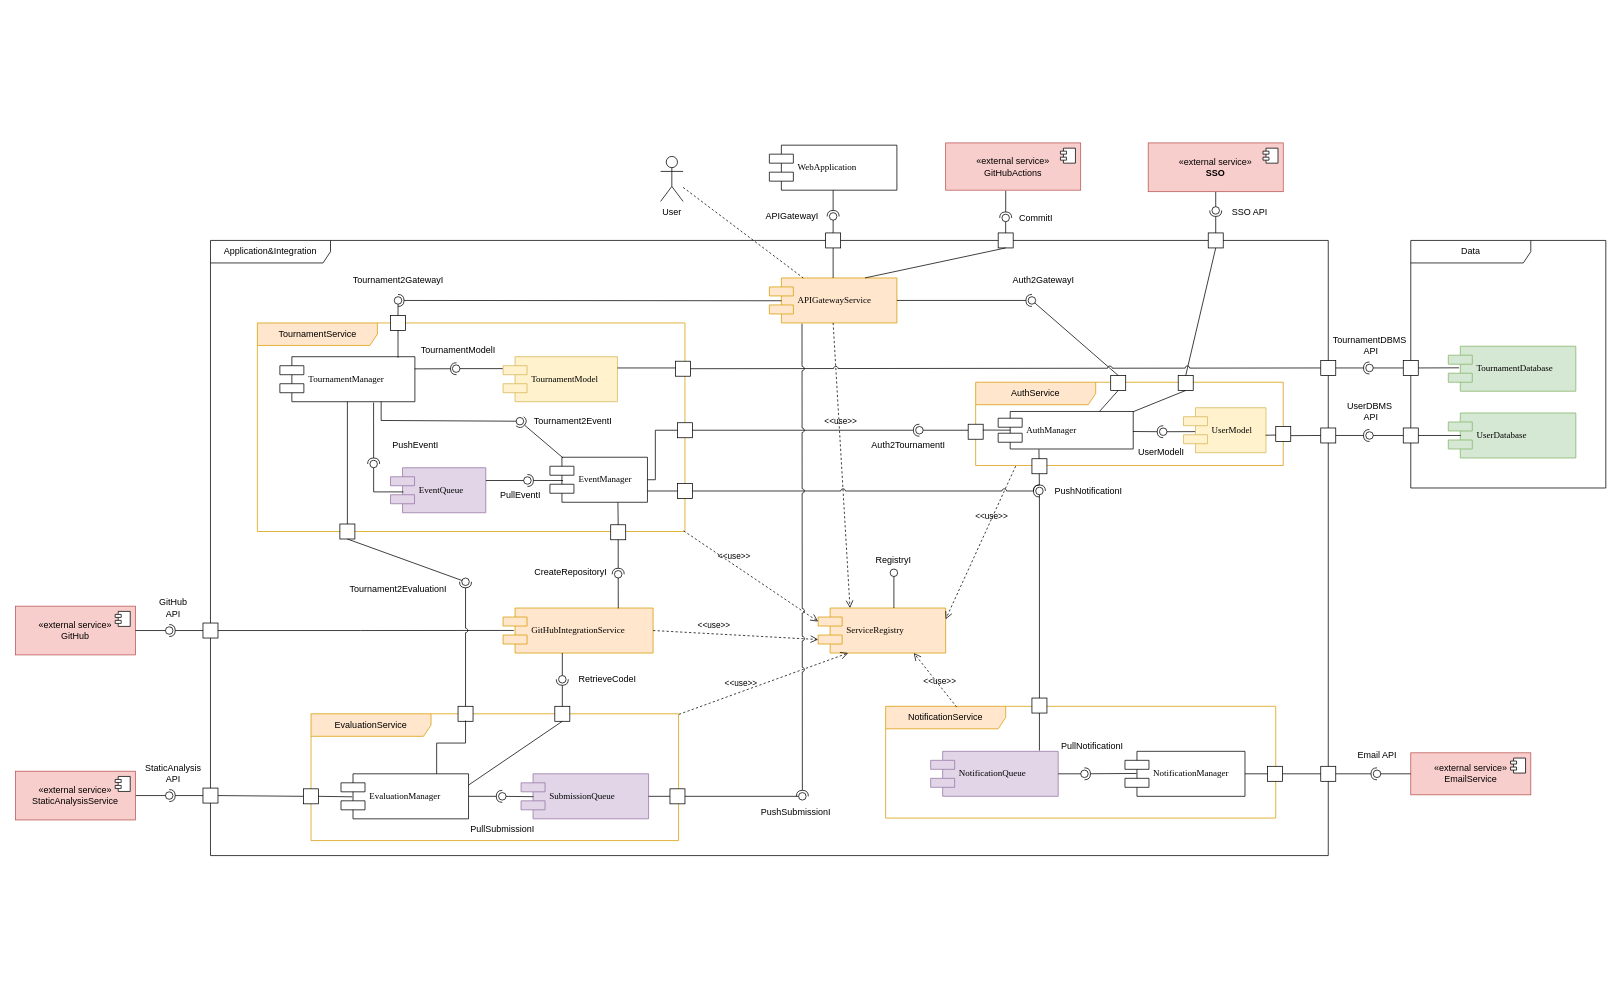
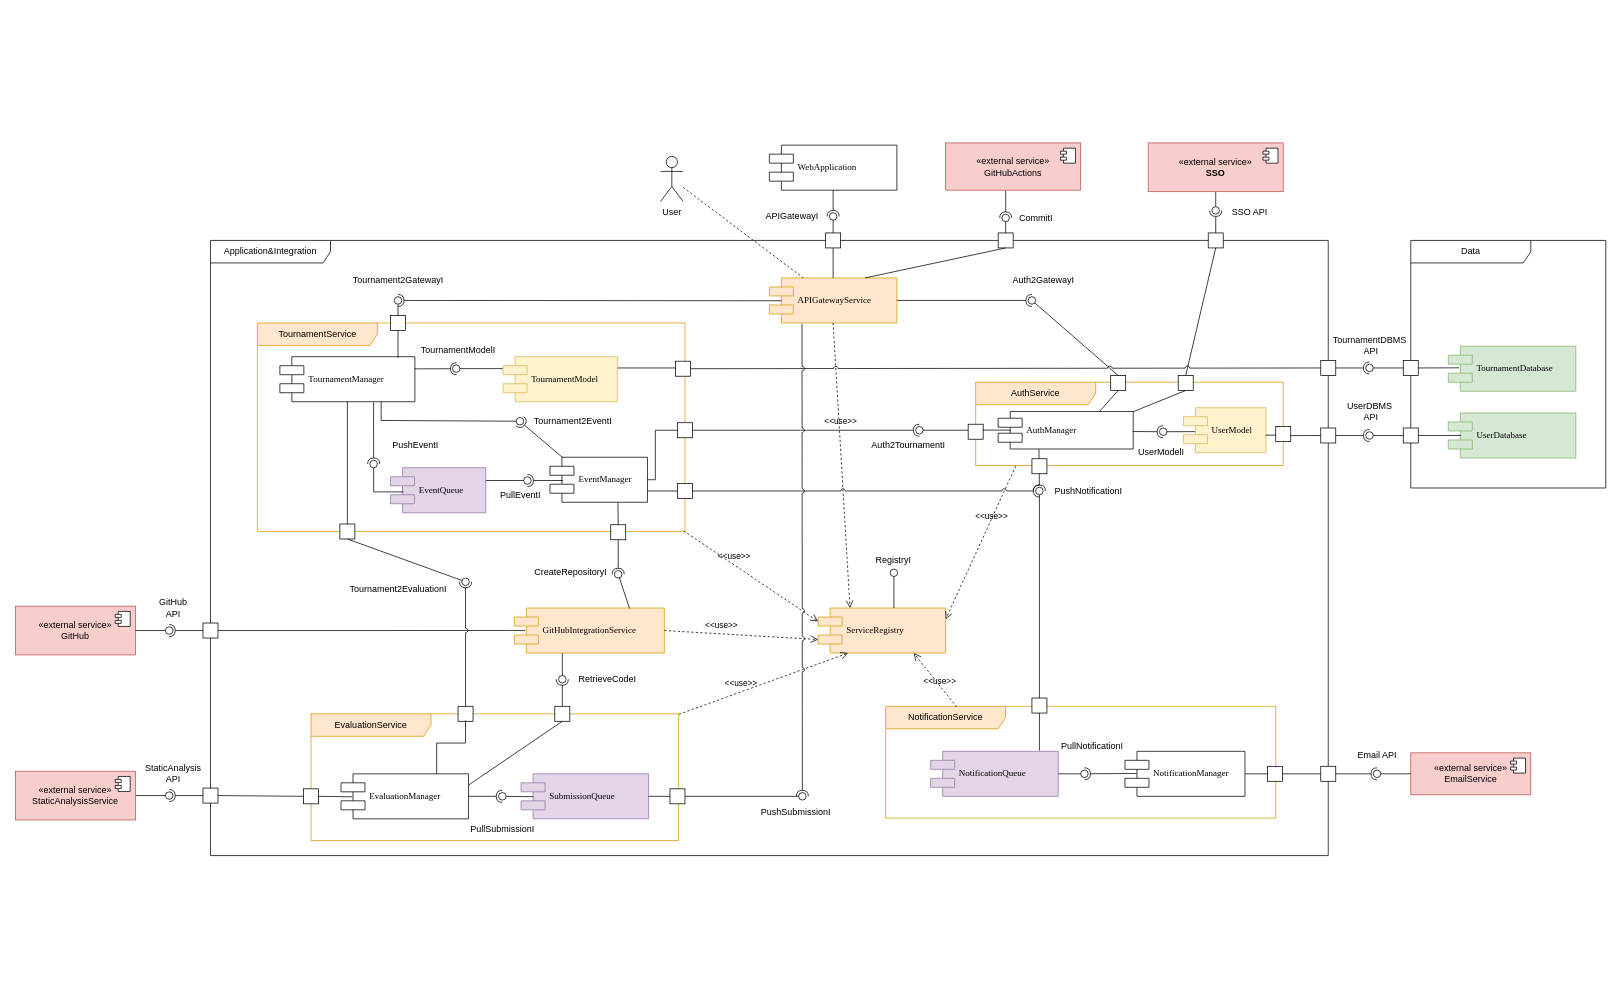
node "GitHubIntegrationService": moved (578, 630) -> (589, 630)
